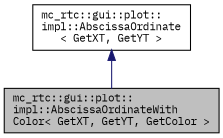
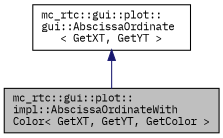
node "mc_rtc::gui::plot:: impl::AbscissaOrdinate < GetXT, GetYT >": label "mc_rtc::gui::plot:: impl::AbscissaOrdinate < GetXT, GetYT >" -> "mc_rtc::gui::plot:: gui::AbscissaOrdinate < GetXT, GetYT >"
